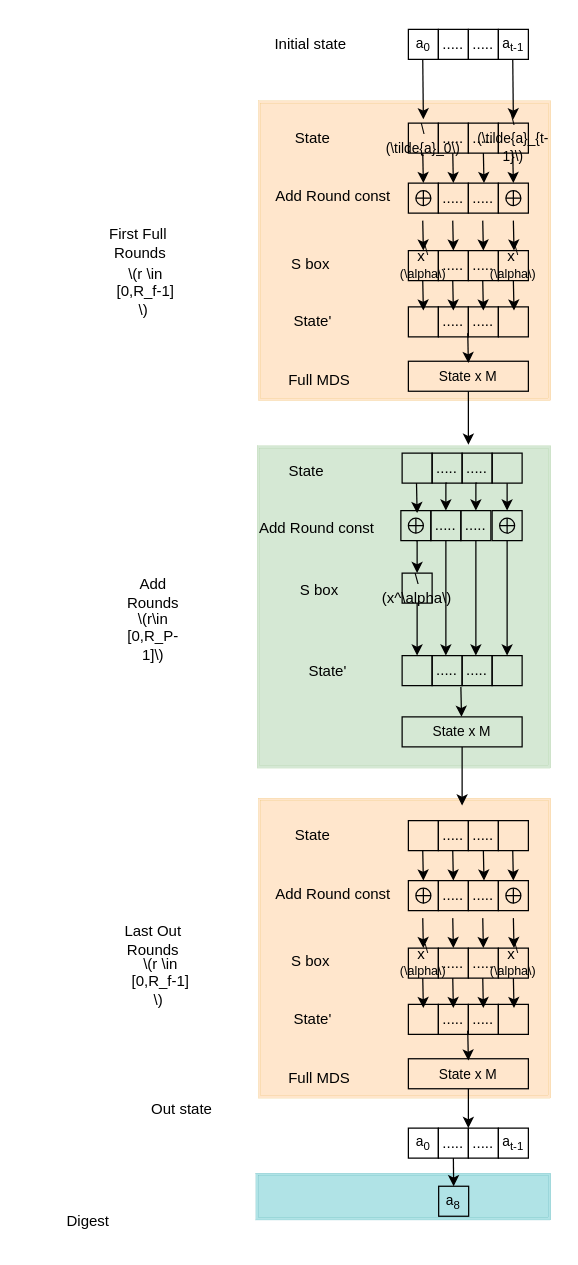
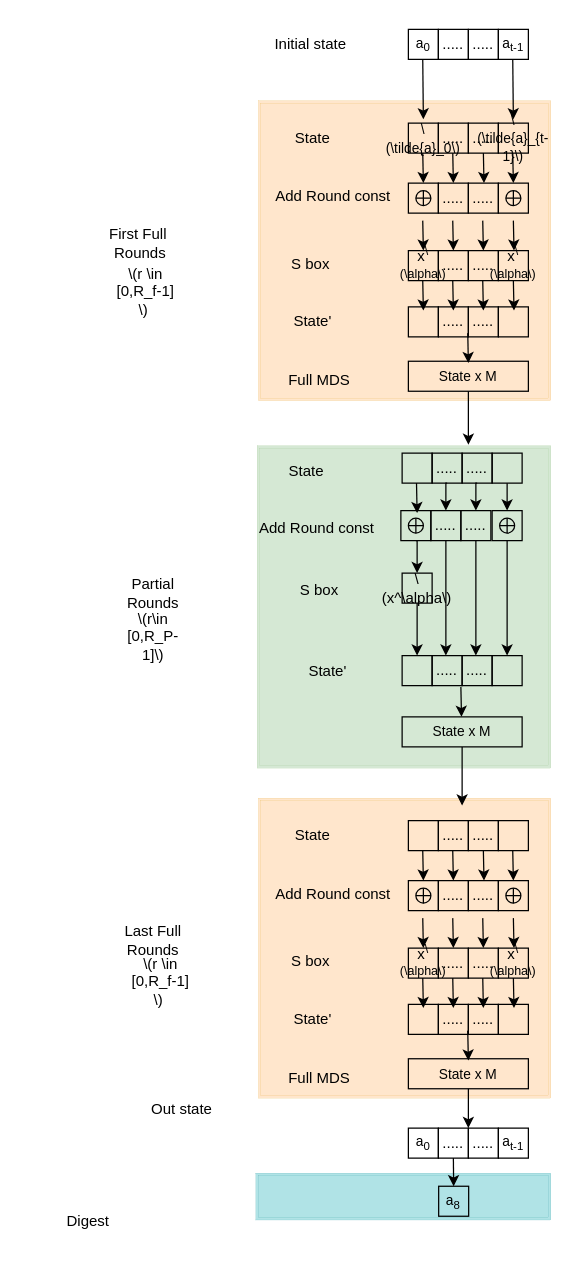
node "Add Rounds": label "Add Rounds" -> "Partial Rounds"
node "Last Out Rounds": label "Last Out Rounds" -> "Last Full Rounds"
